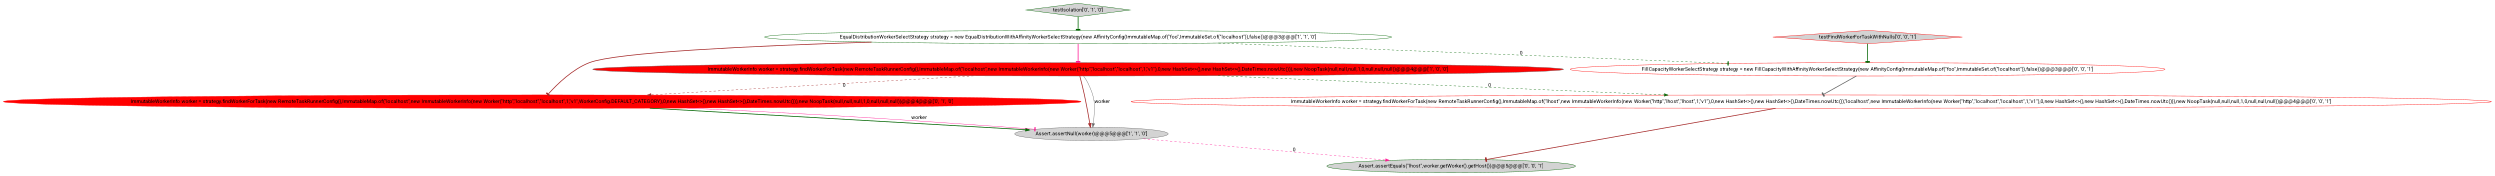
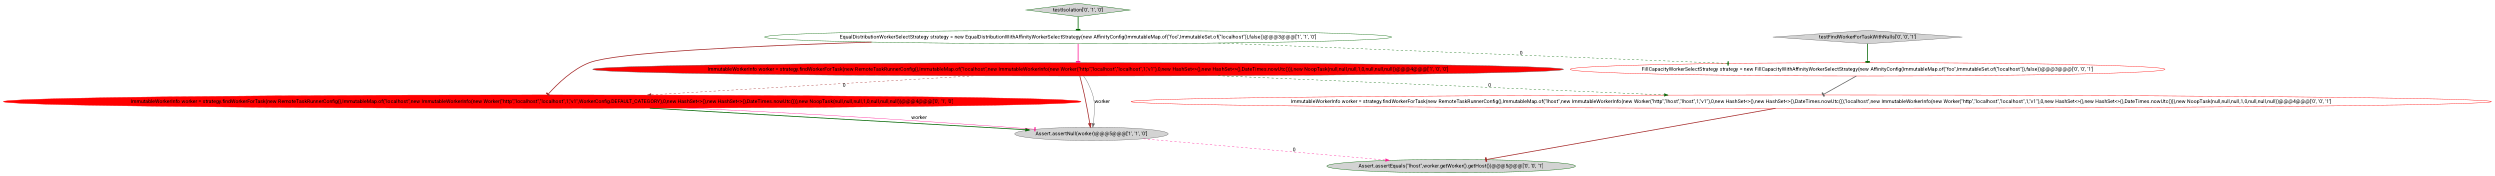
node "testFindWorkerForTaskWithNulls['0', '0', '1']": color red -> gray40
